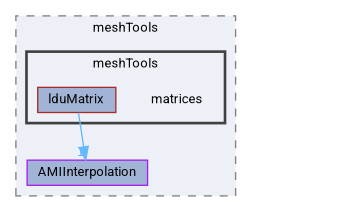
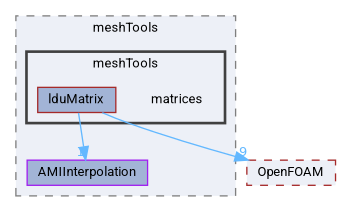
node "OpenFOAM": added
